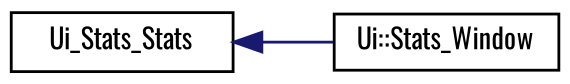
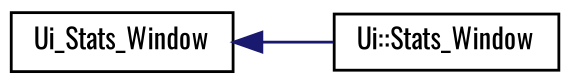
node "Ui_Stats_Stats": label "Ui_Stats_Stats" -> "Ui_Stats_Window"
